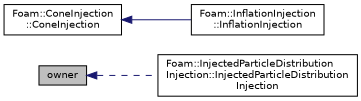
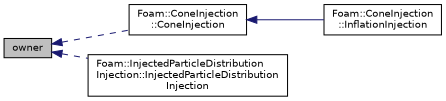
node "Foam::InflationInjection ::InflationInjection": label "Foam::InflationInjection ::InflationInjection" -> "Foam::ConeInjection ::InflationInjection"
edge "Foam::ConeInjection ::ConeInjection" -> "owner": added
